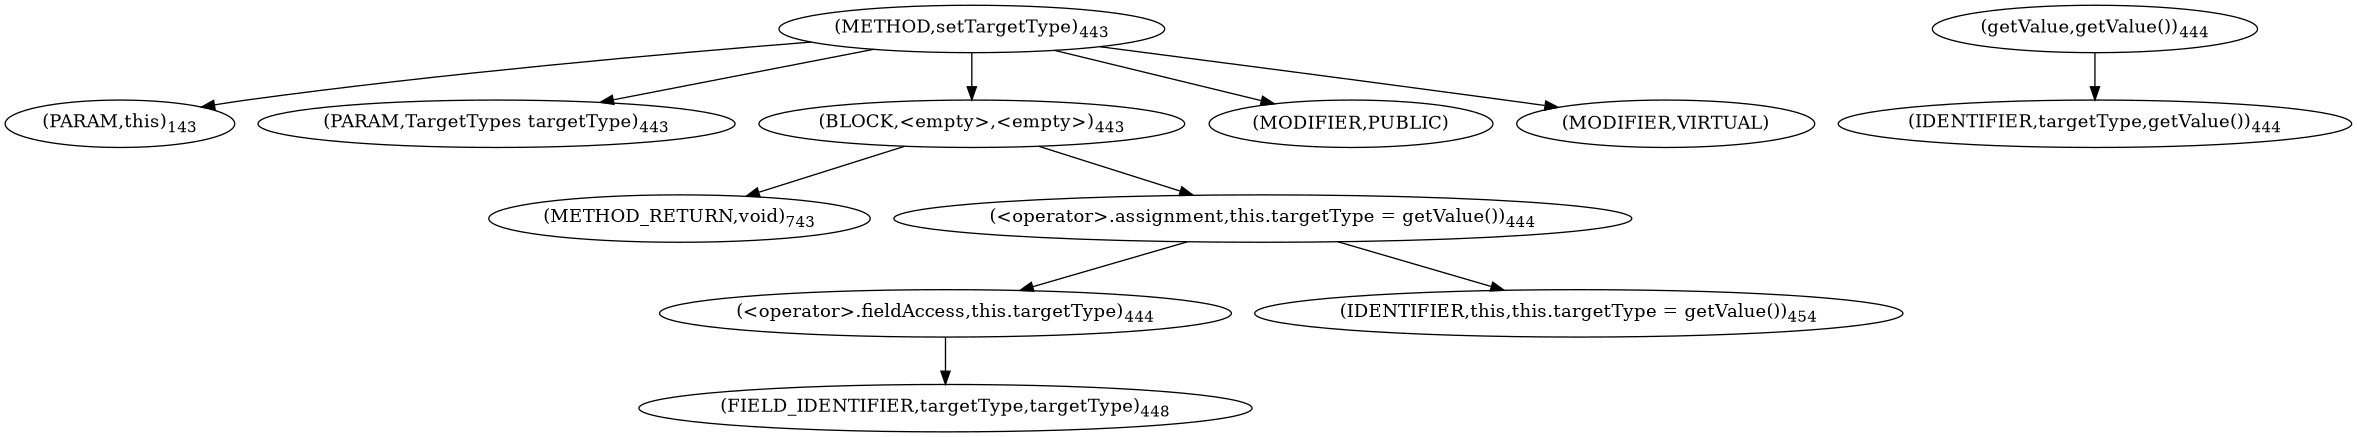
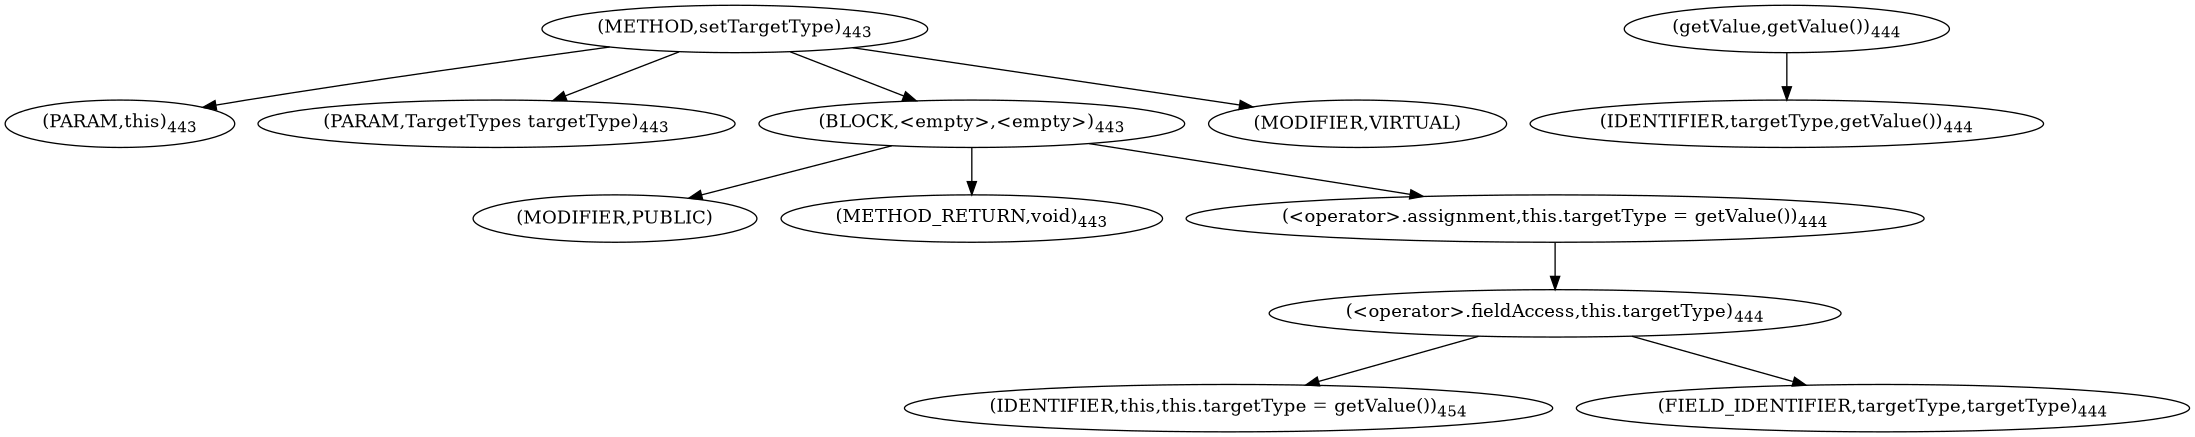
edge "(METHOD,setTargetType)" -> "(MODIFIER,PUBLIC)": now "(BLOCK,<empty>,<empty>)" -> "(MODIFIER,PUBLIC)"
node "(PARAM,this)": text "143" -> "443"
node "(METHOD_RETURN,void)": text "743" -> "443"
edge "(<operator>.assignment,this.targetType = getValue())" -> "(IDENTIFIER,this,this.targetType = getValue())": now "(<operator>.fieldAccess,this.targetType)" -> "(IDENTIFIER,this,this.targetType = getValue())"
node "(FIELD_IDENTIFIER,targetType,targetType)": text "448" -> "444"
